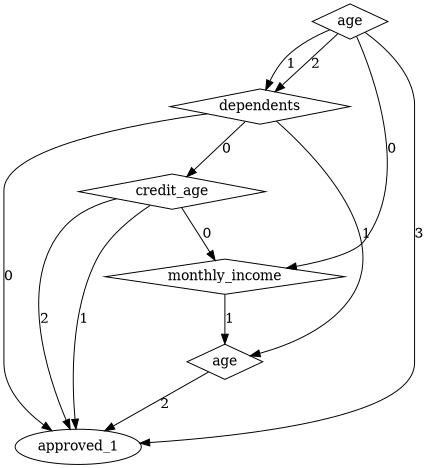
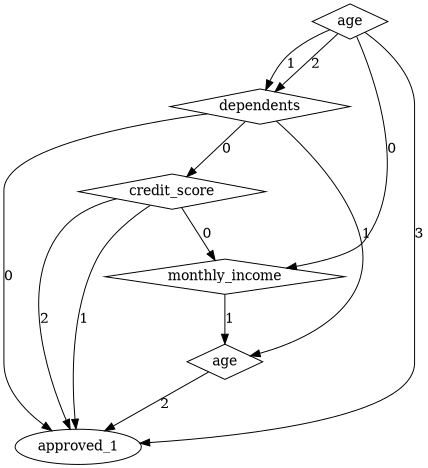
node "credit_age": label "credit_age" -> "credit_score"
